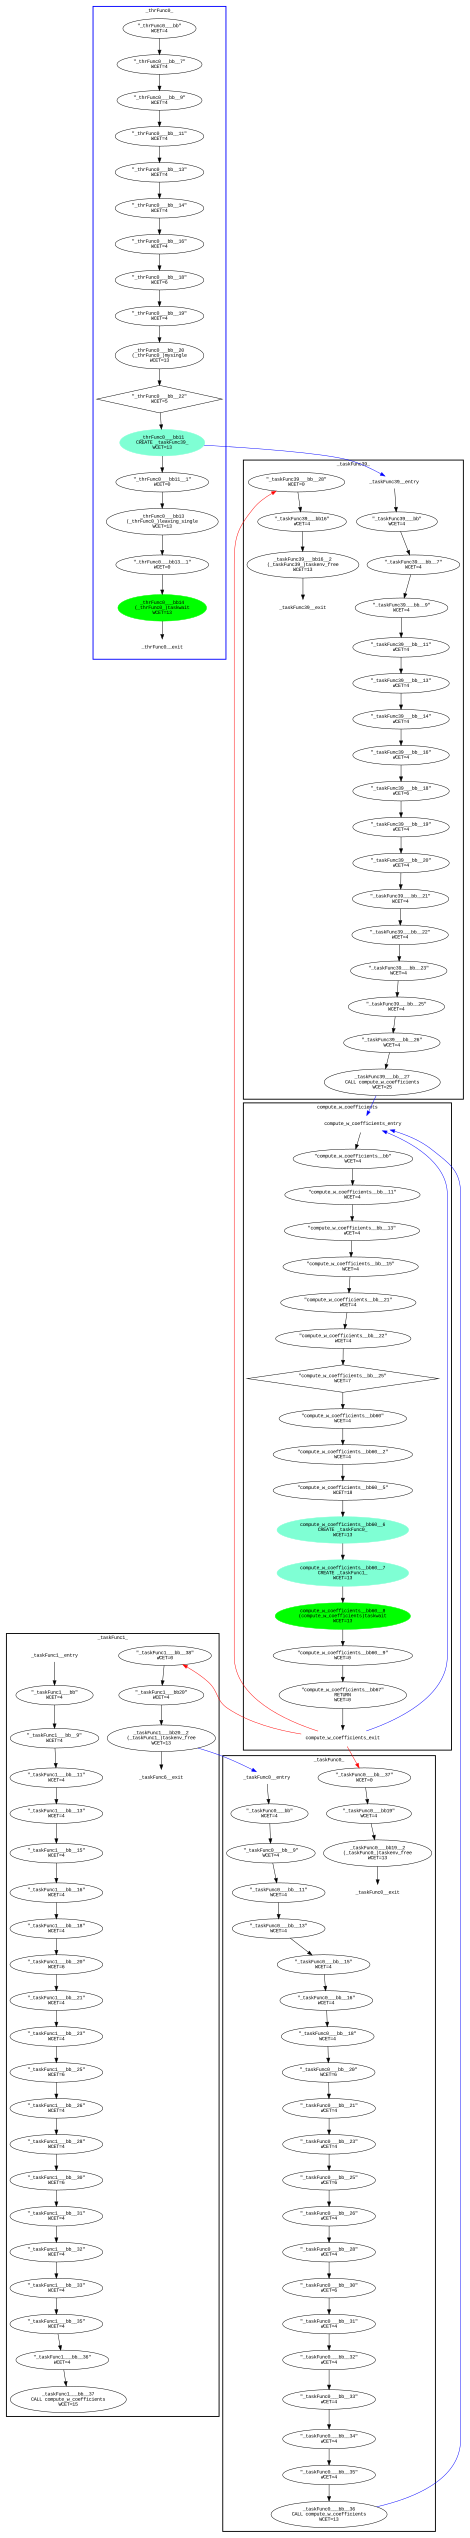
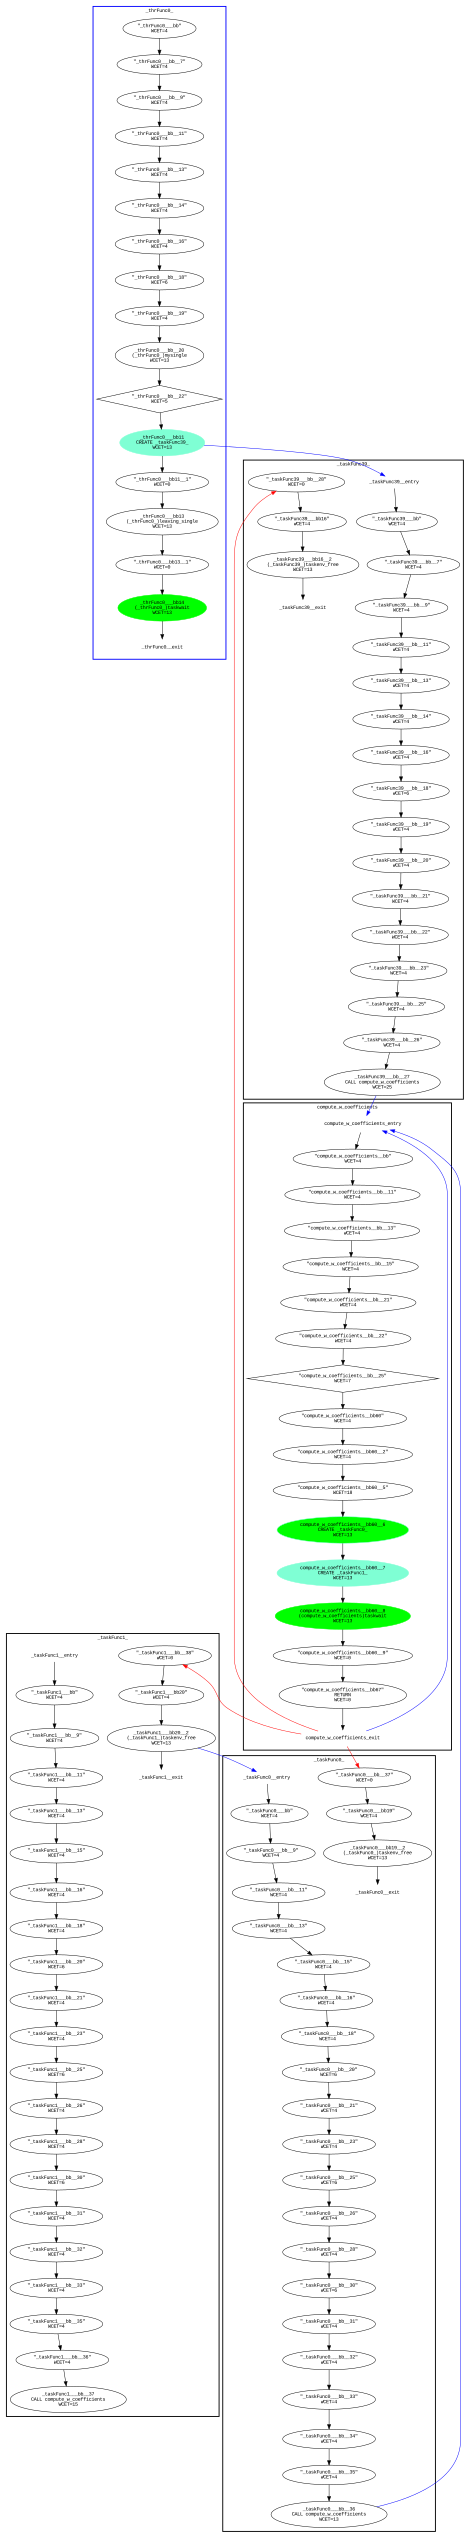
node "compute_w_coefficients__bb60__6 CREATE _taskFunc0_ WCET=13": fillcolor aquamarine -> green
node "_taskFunc6__exit": label "_taskFunc6__exit" -> "_taskFunc1__exit"
